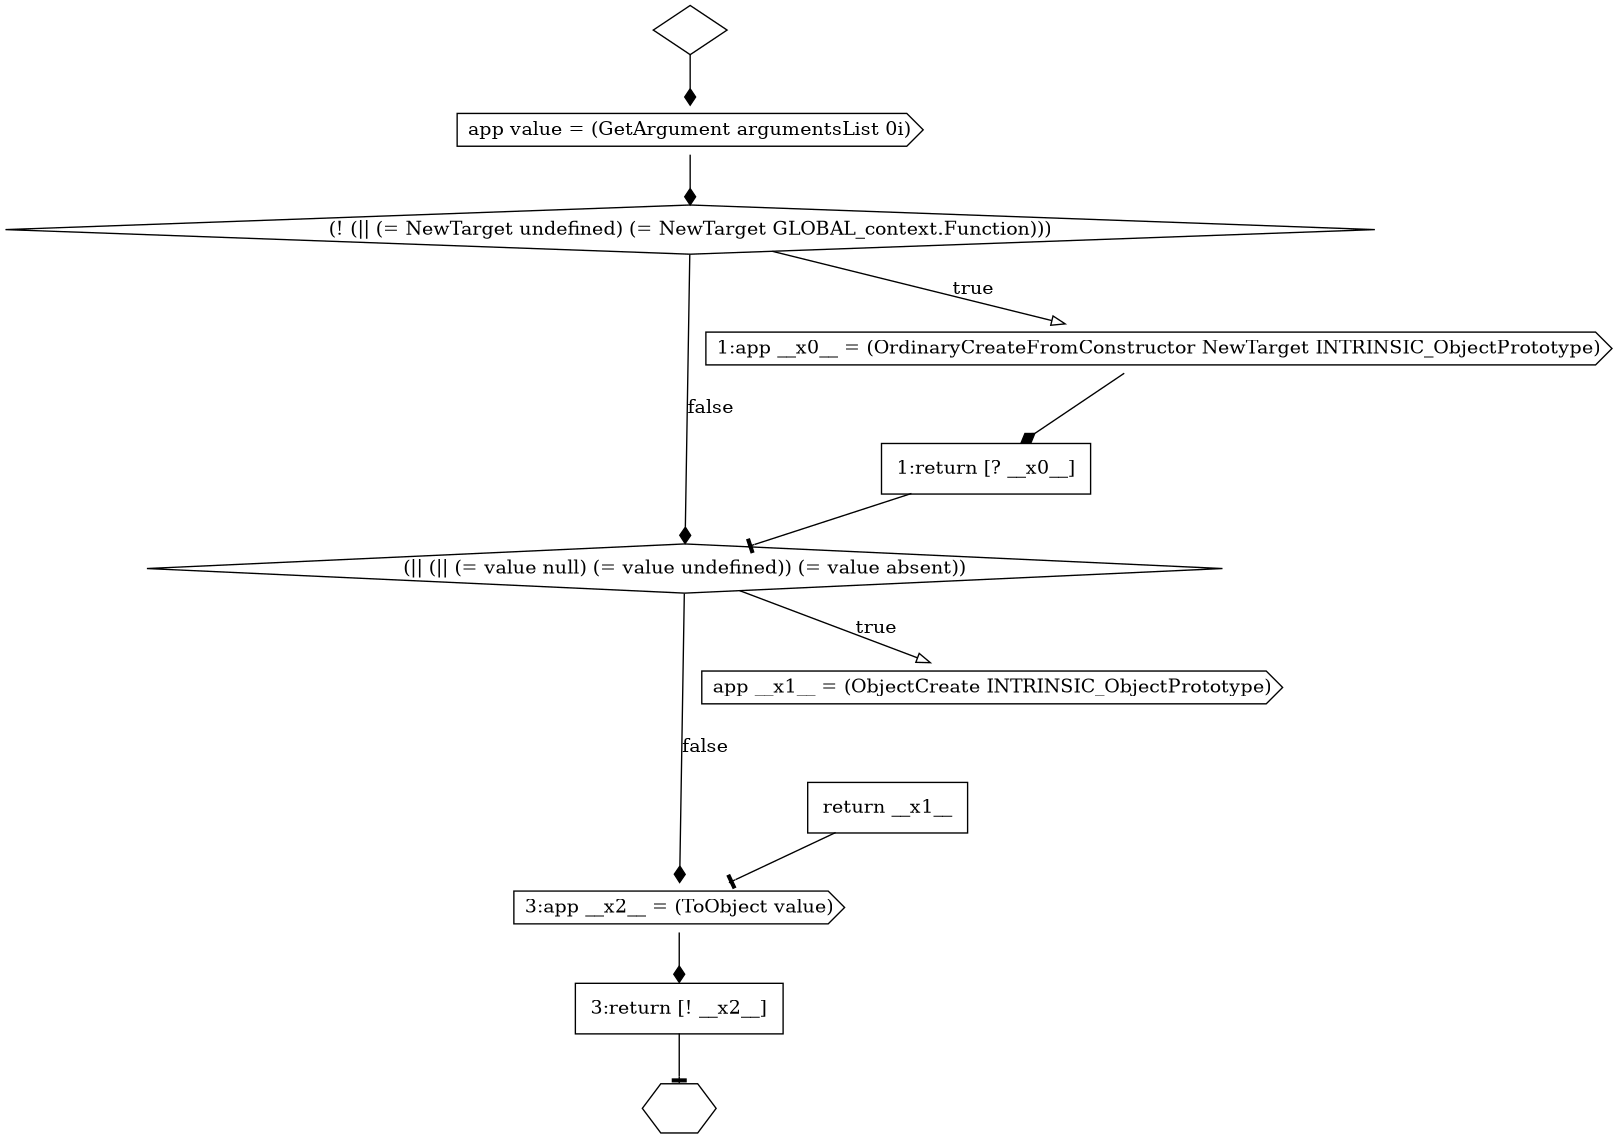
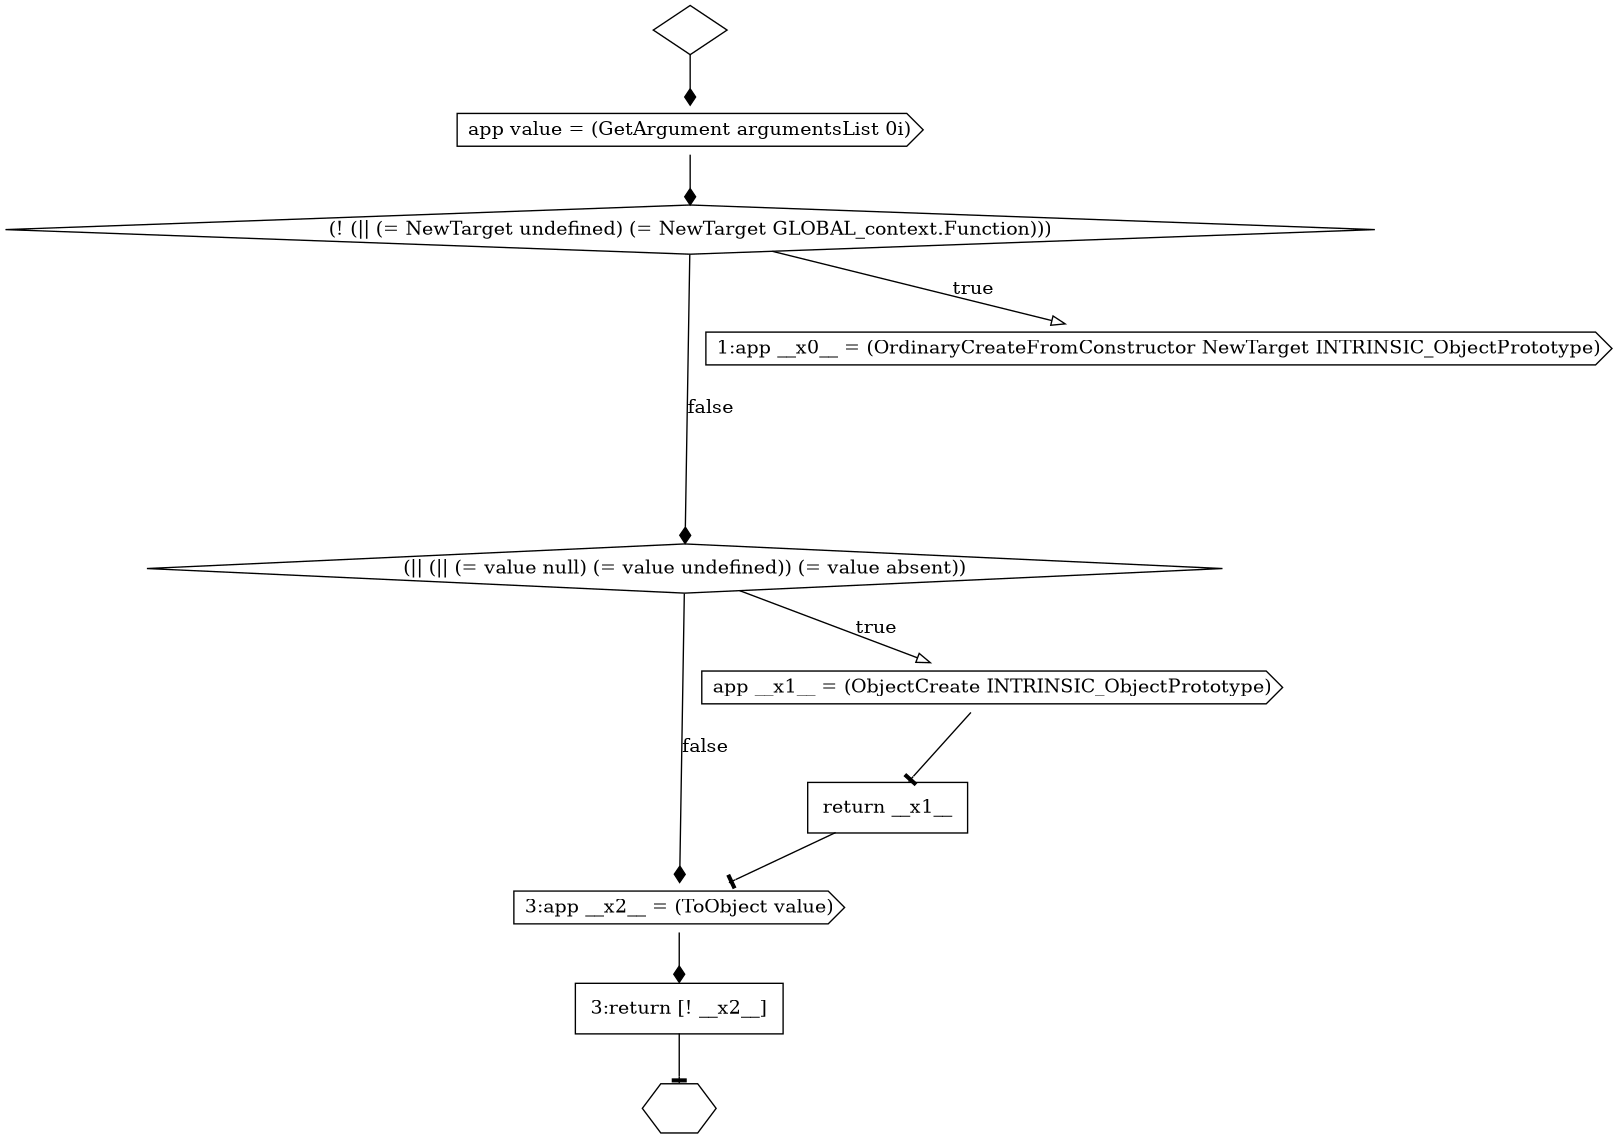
node "1:return [? __x0__]": removed
edge "app __x1__ = (ObjectCreate INTRINSIC_ObjectPrototype)" -> "return __x1__": added
